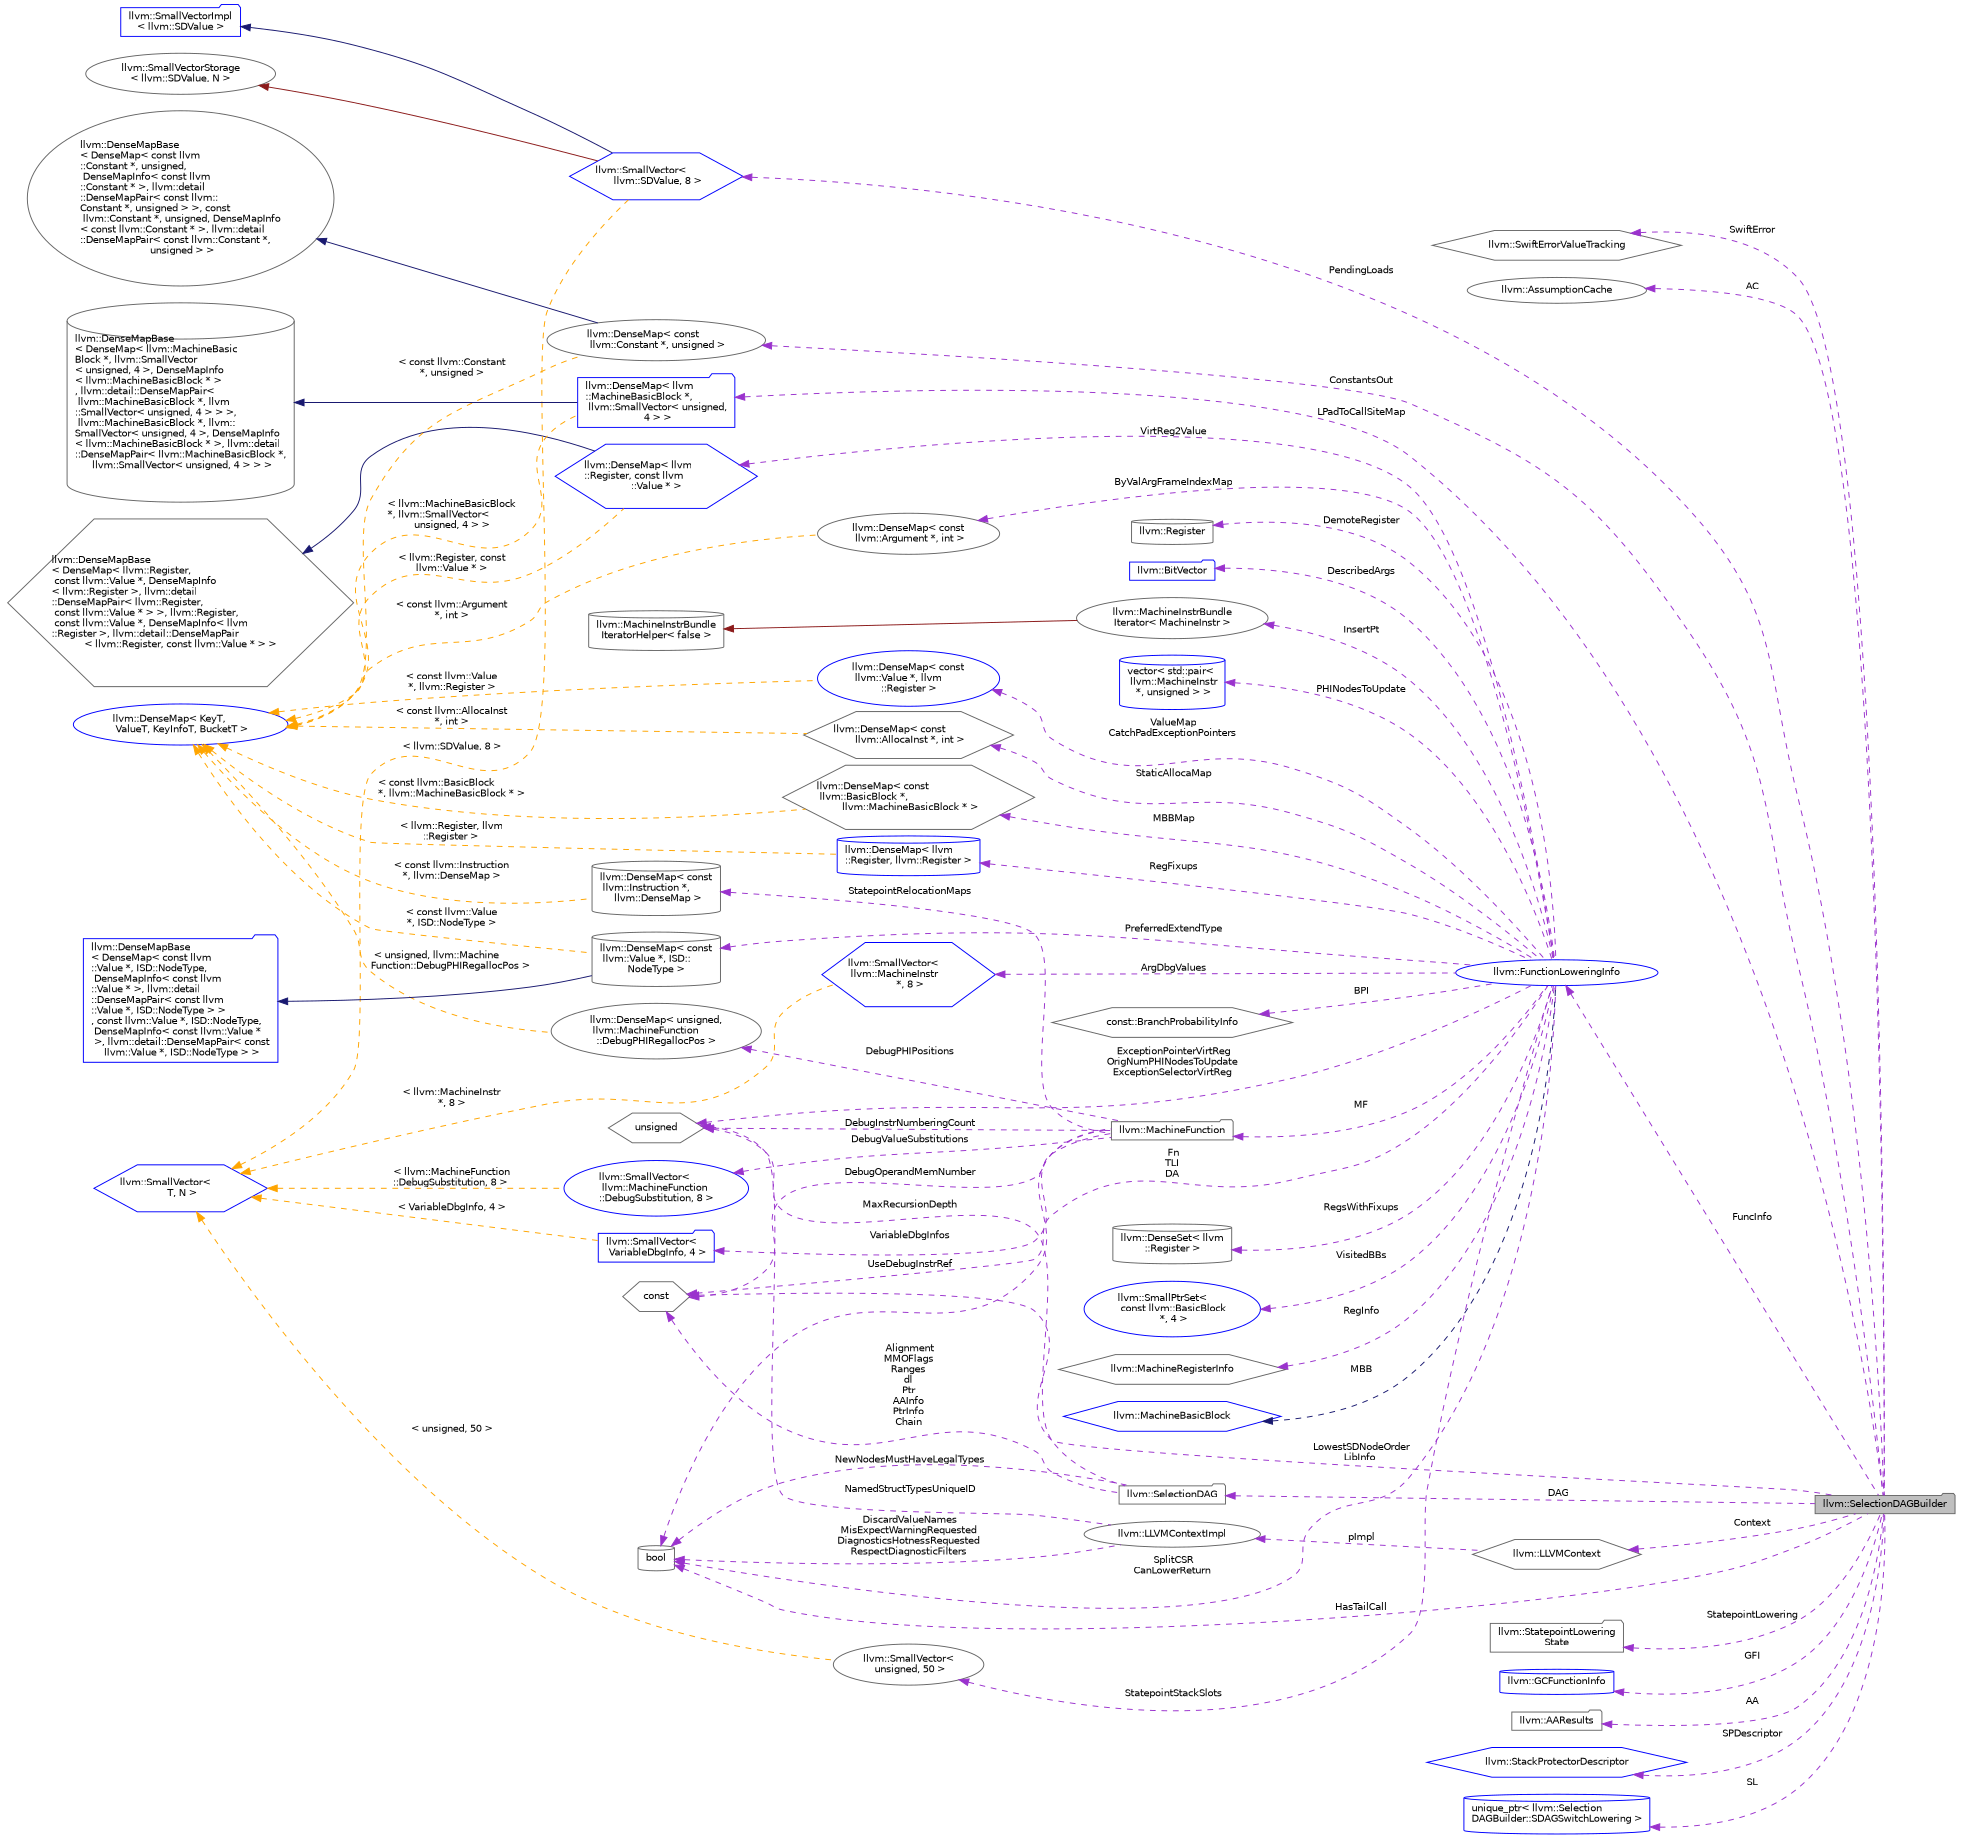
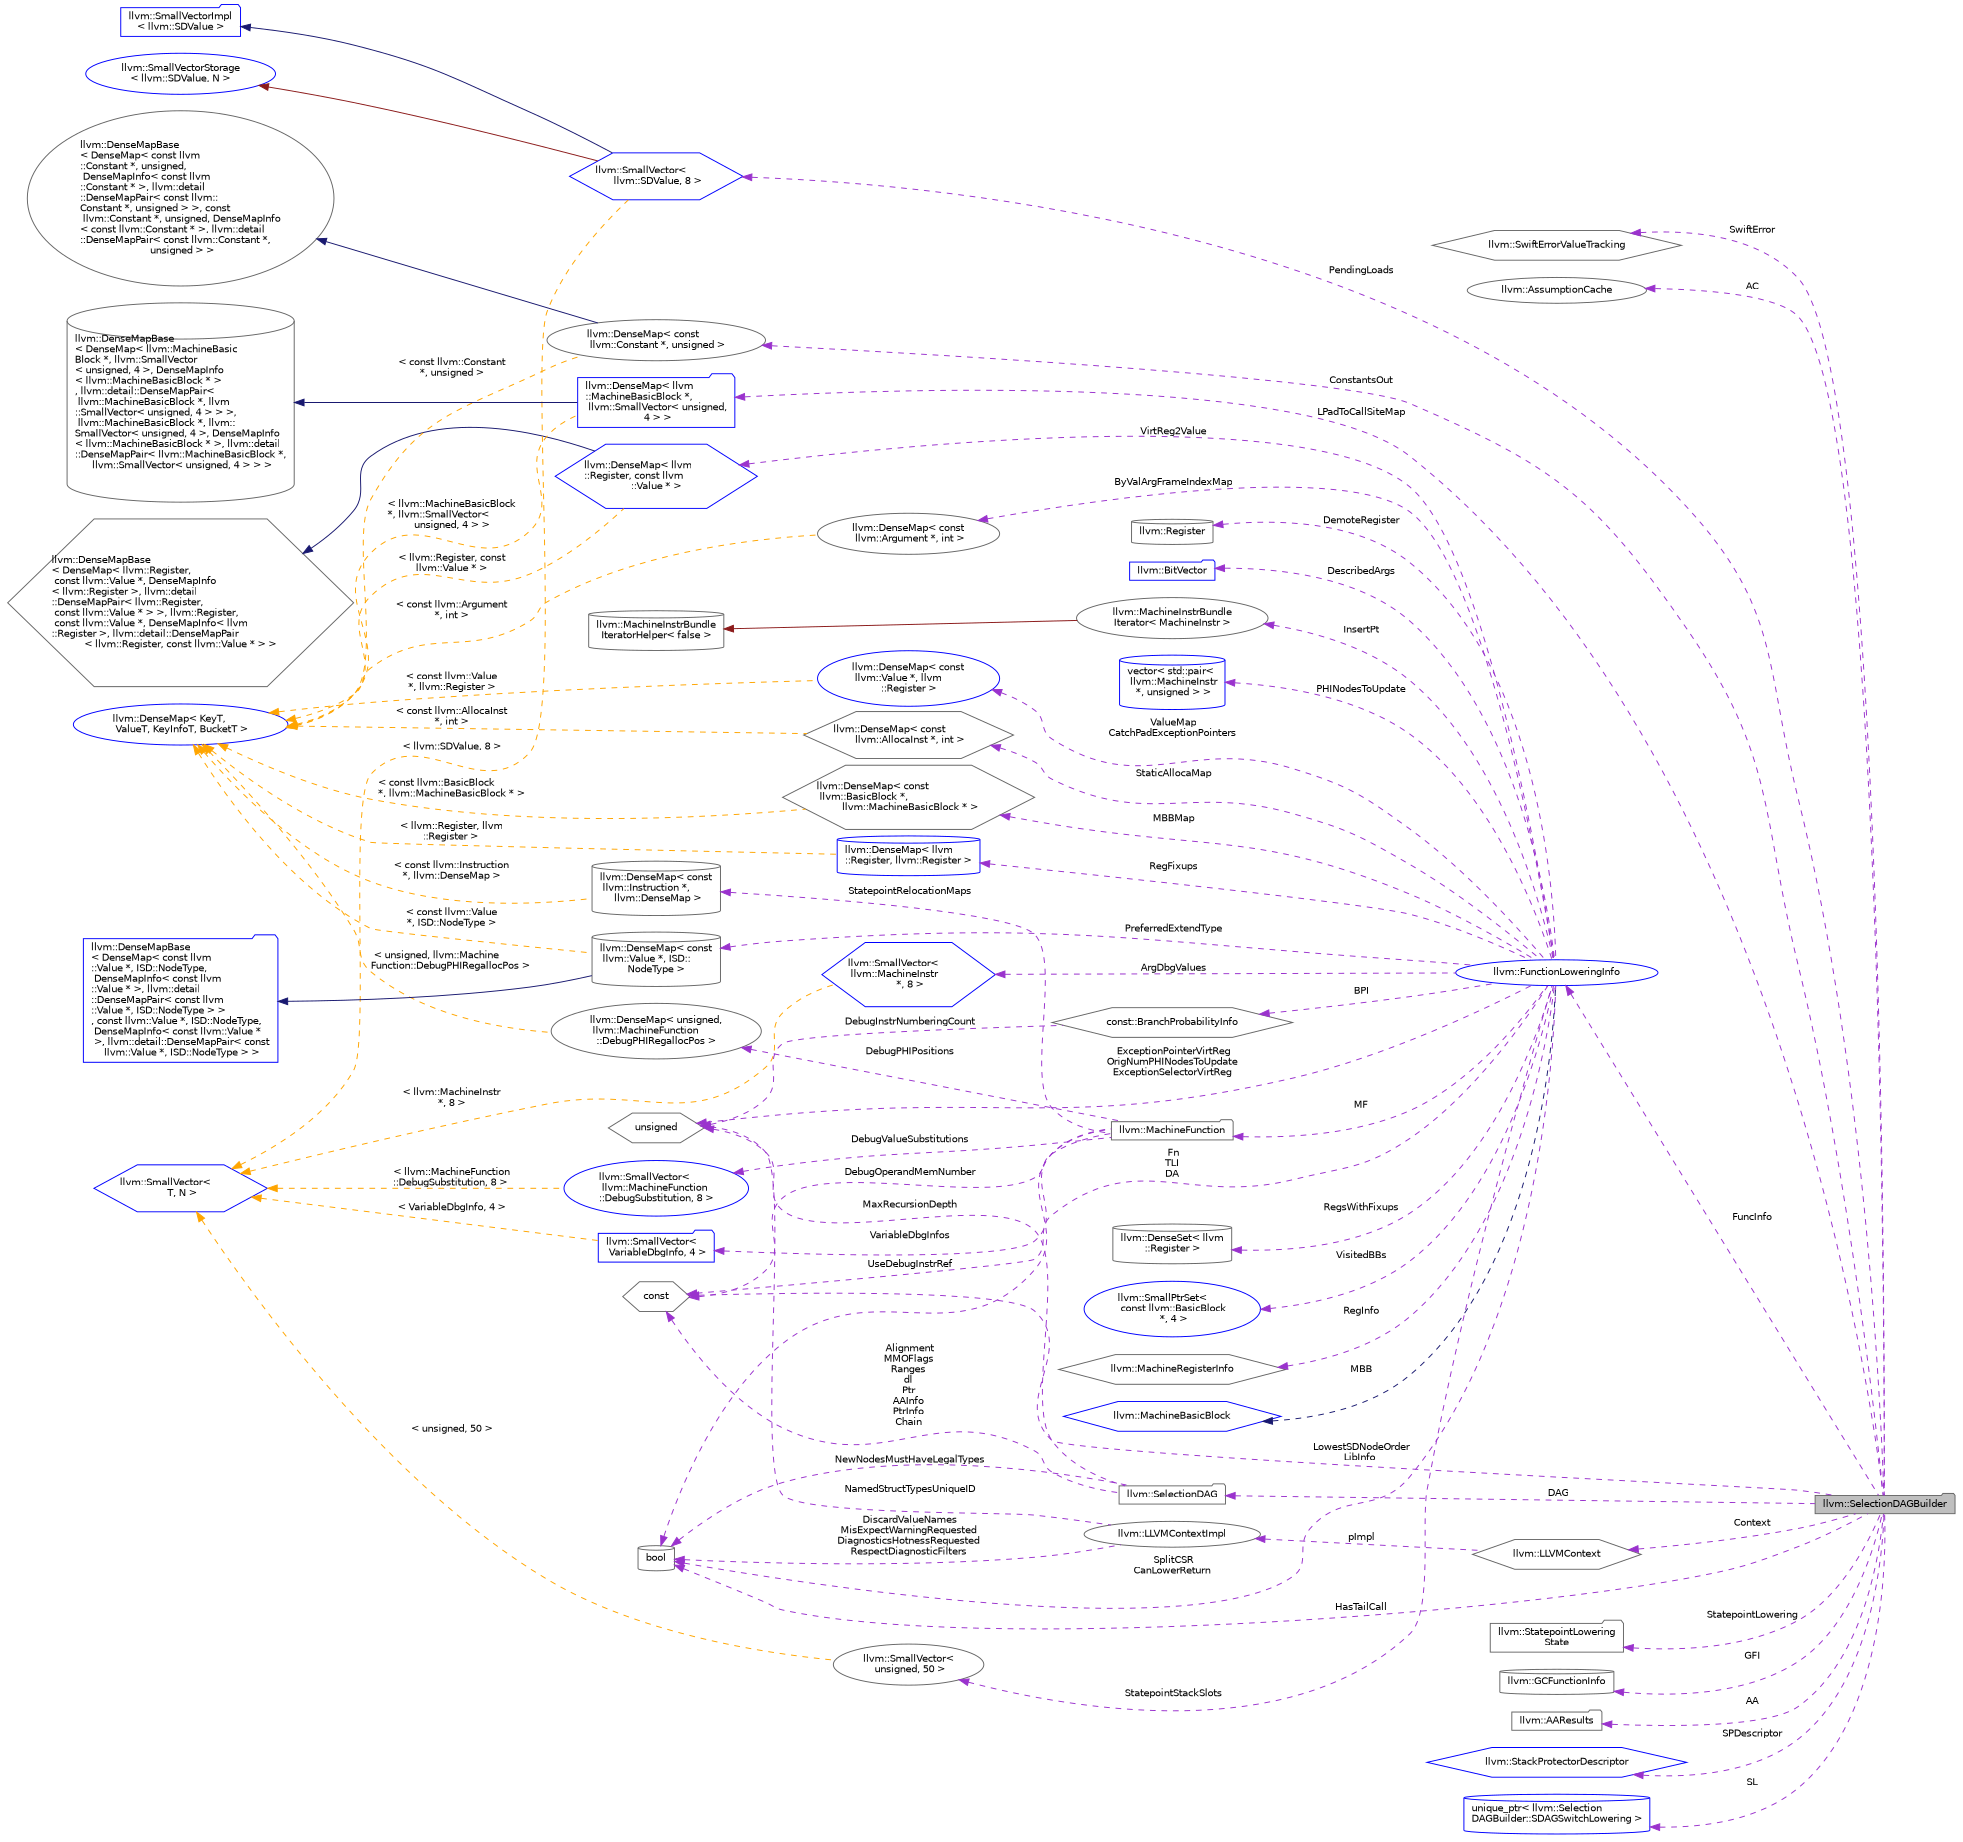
node "llvm::SmallVectorStorage < llvm::SDValue, N >": color gray40 -> blue
edge "llvm::MachineFunction" -> "unsigned": now "const::BranchProbabilityInfo" -> "unsigned"
node "llvm::GCFunctionInfo": color blue -> gray40
